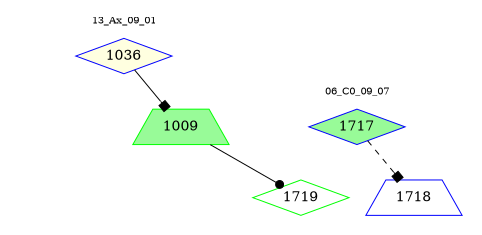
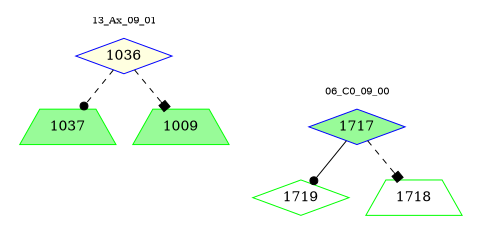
edge "1036" -> "1009": style solid -> dashed
cluster "06_C0_09_07": label "06_C0_09_07" -> "06_C0_09_00"
node "1037": added
edge "1009" -> "1719": now "1717" -> "1719"
node "1718": color blue -> green
